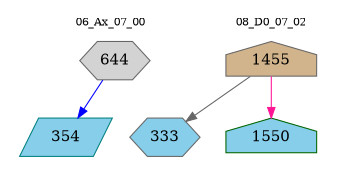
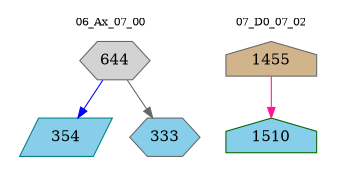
cluster "08_D0_07_02": label "08_D0_07_02" -> "07_D0_07_02"
edge "1455" -> "333": now "644" -> "333"
node "1550": label "1550" -> "1510"
